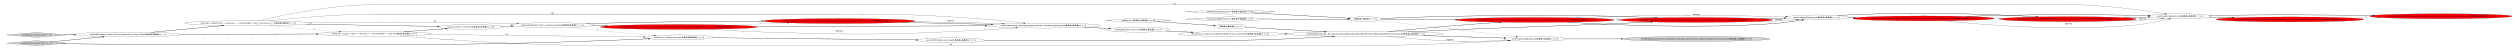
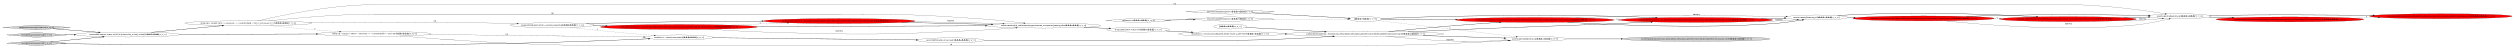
edge "NoHostAvailableException e@@@14@@@['1', '0', '0']" -> "{}@@@14@@@['1', '1', '0']": style bold -> dashed
edge "SyntaxError e@@@10@@@['0', '0', '1']" -> "{}@@@10@@@['0', '0', '1']": now "SyntaxError e@@@10@@@['0', '0', '1']" -> "NoHostAvailableException e@@@14@@@['1', '0', '0']"
node "Session session = sessionNet()@@@6@@@['1', '1', '1']": removed
node "testCqlSelectQuerySyntaxError['0', '0', '1']": added
